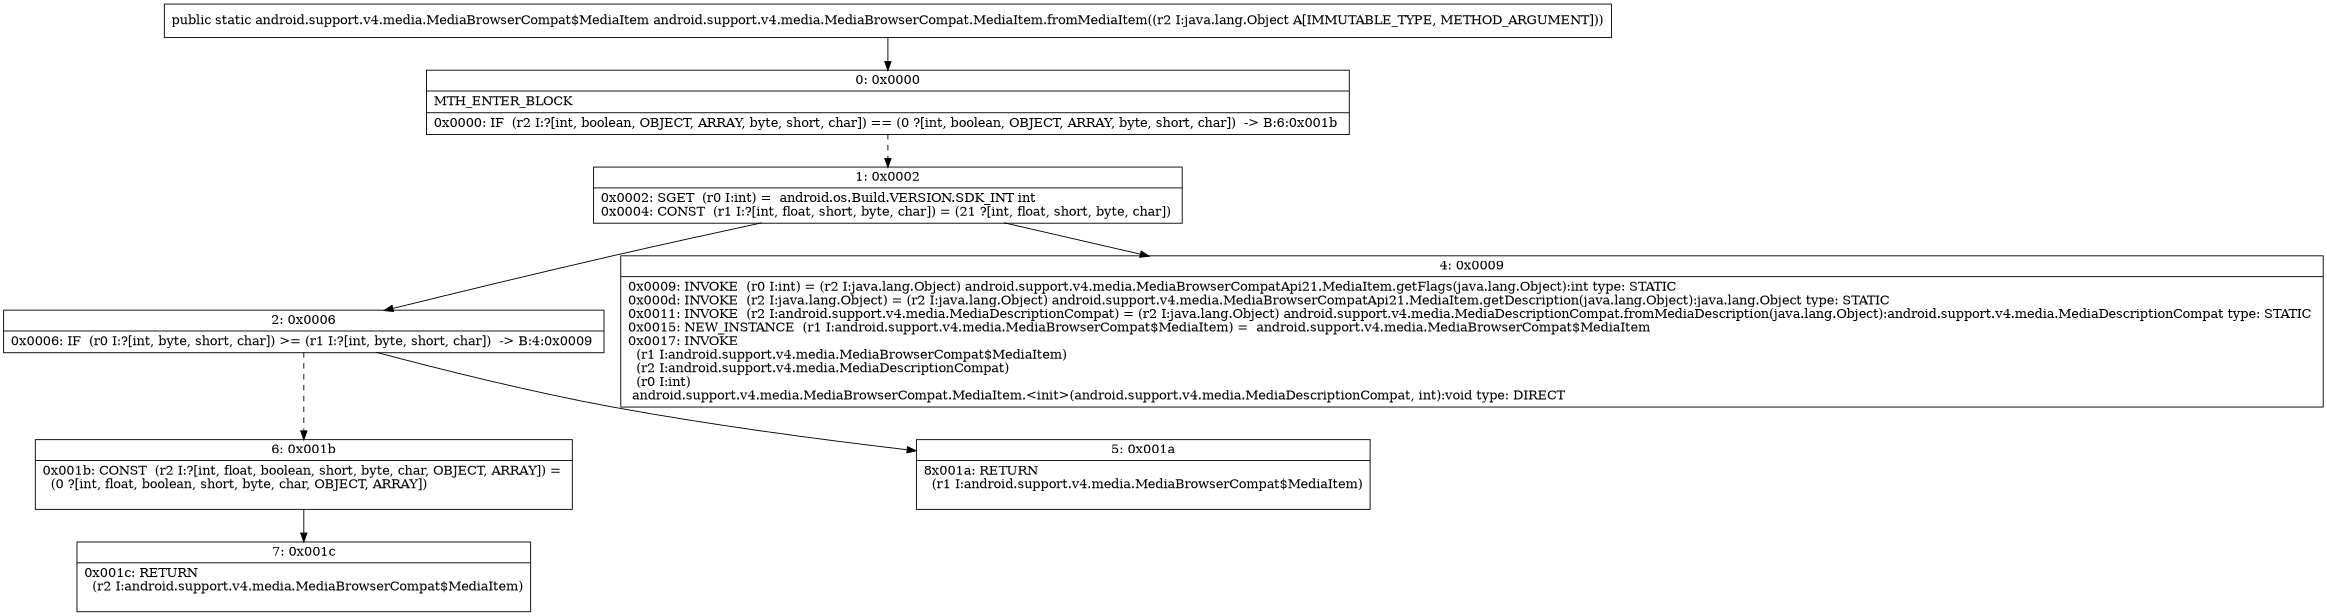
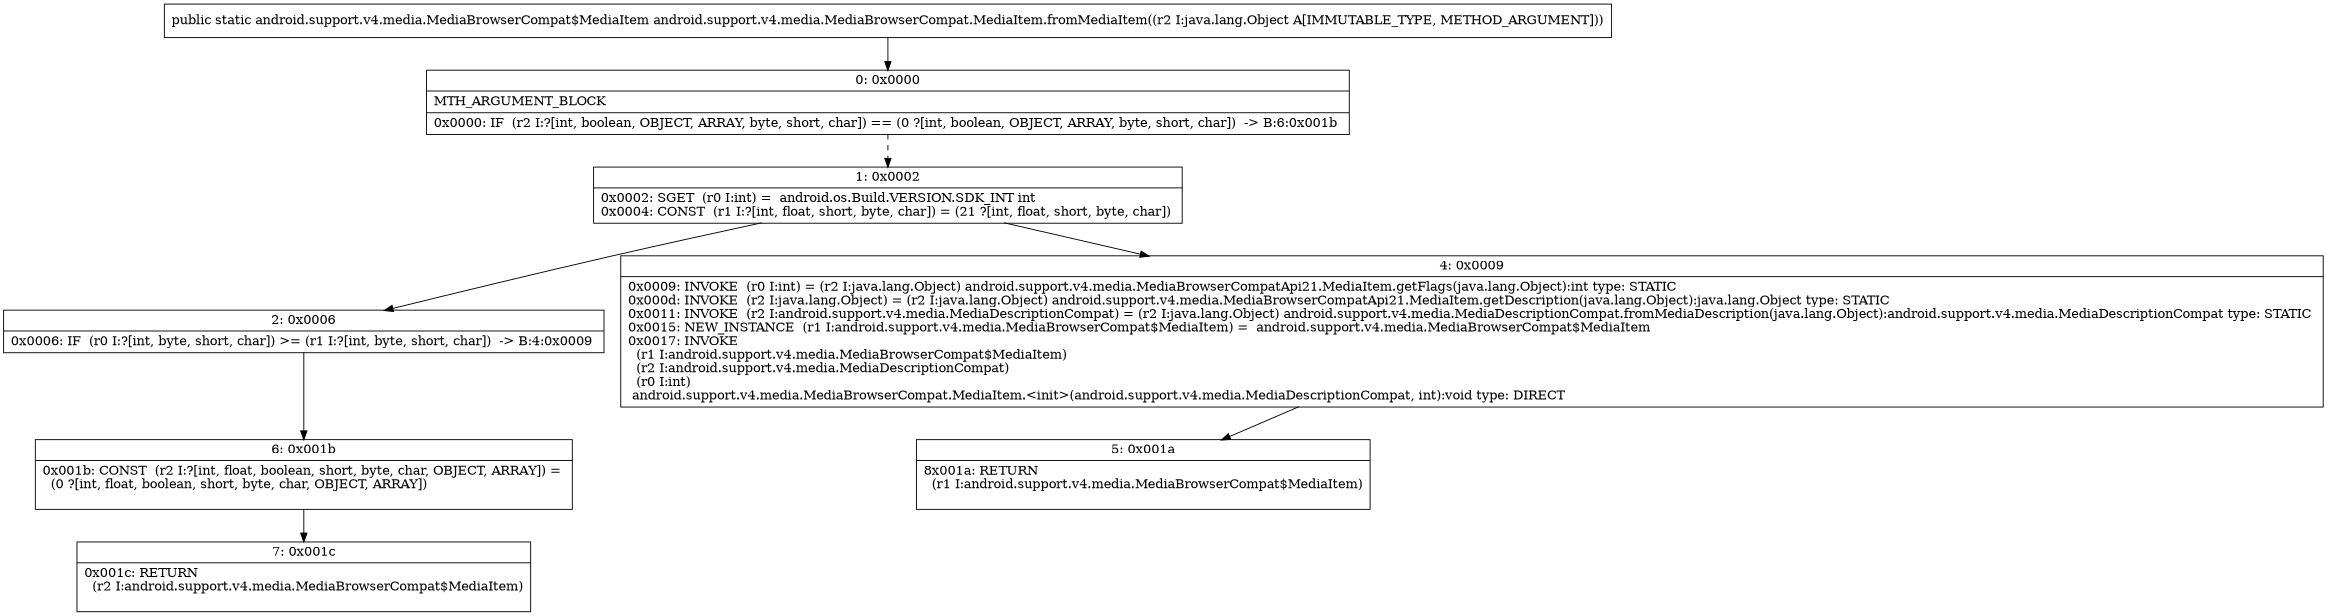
node "0: 0x0000": text "MTH_ENTER_BLOCK" -> "MTH_ARGUMENT_BLOCK"
edge "2: 0x0006" -> "6: 0x001b": style dashed -> solid
edge "2: 0x0006" -> "5: 0x001a": now "4: 0x0009" -> "5: 0x001a"
